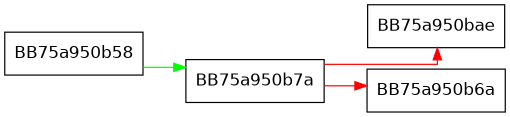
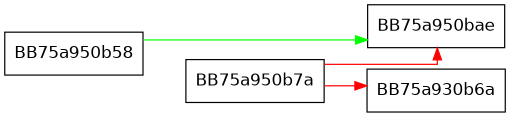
edge "BB75a950b58" -> "BB75a950b7a": now "BB75a950b58" -> "BB75a950bae"
node "BB75a950b6a": label "BB75a950b6a" -> "BB75a930b6a"
